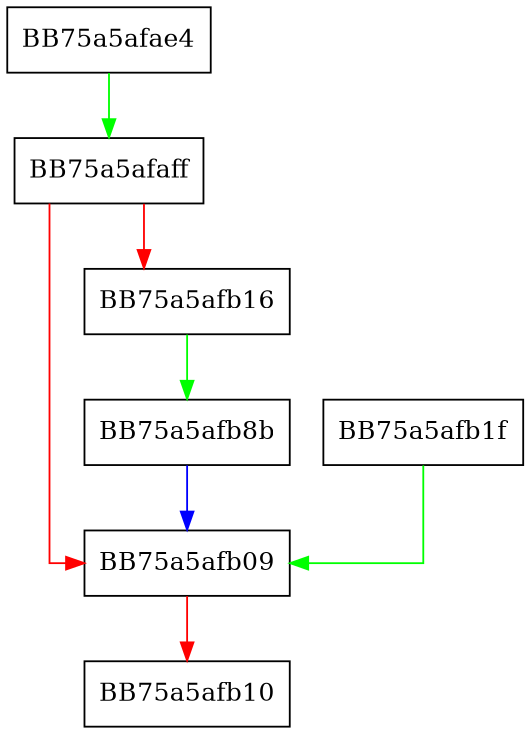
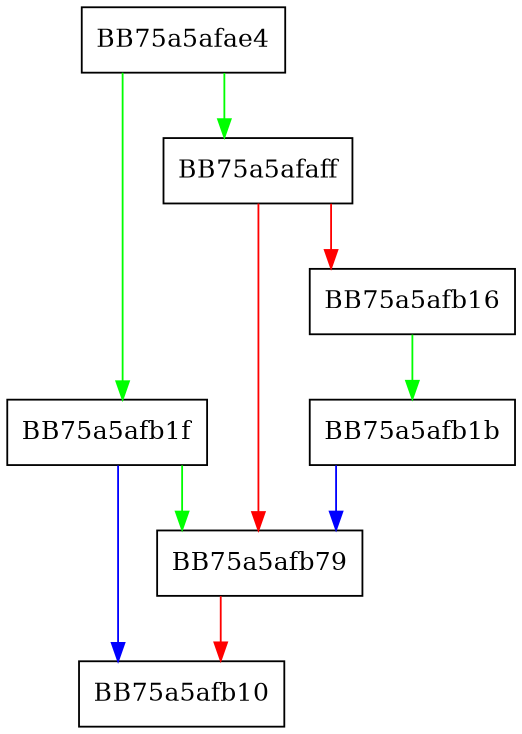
edge "BB75a5afae4" -> "BB75a5afb1f": added
node "BB75a5afb8b": label "BB75a5afb8b" -> "BB75a5afb1b"
edge "BB75a5afb1f" -> "BB75a5afb10": added
node "BB75a5afb09": label "BB75a5afb09" -> "BB75a5afb79"
